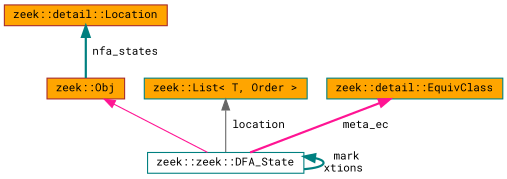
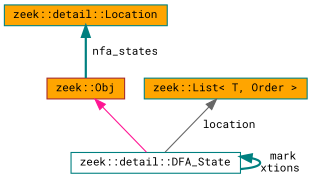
node "zeek::detail::Location": color brown -> teal
node "zeek::detail::EquivClass": removed
node "zeek::zeek::DFA_State": label "zeek::zeek::DFA_State" -> "zeek::detail::DFA_State"
